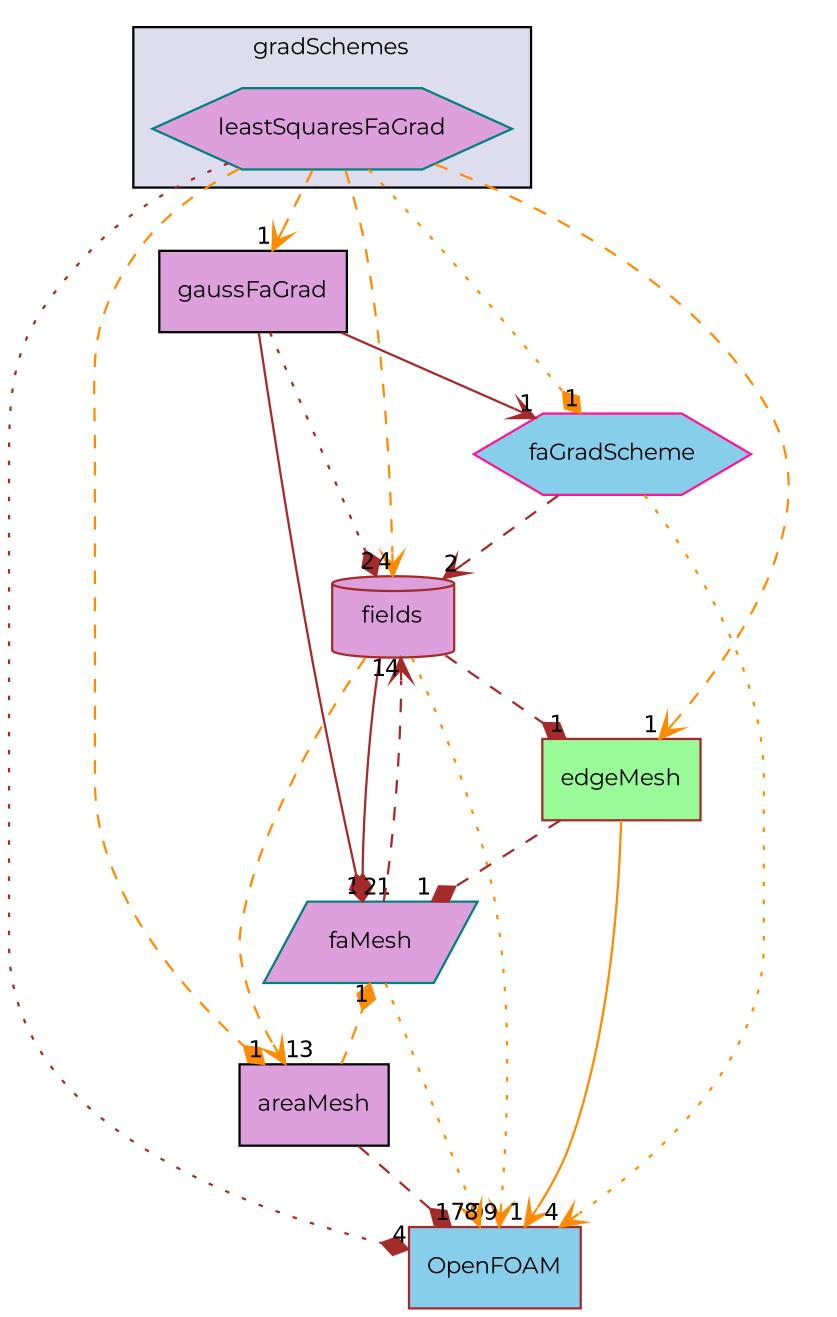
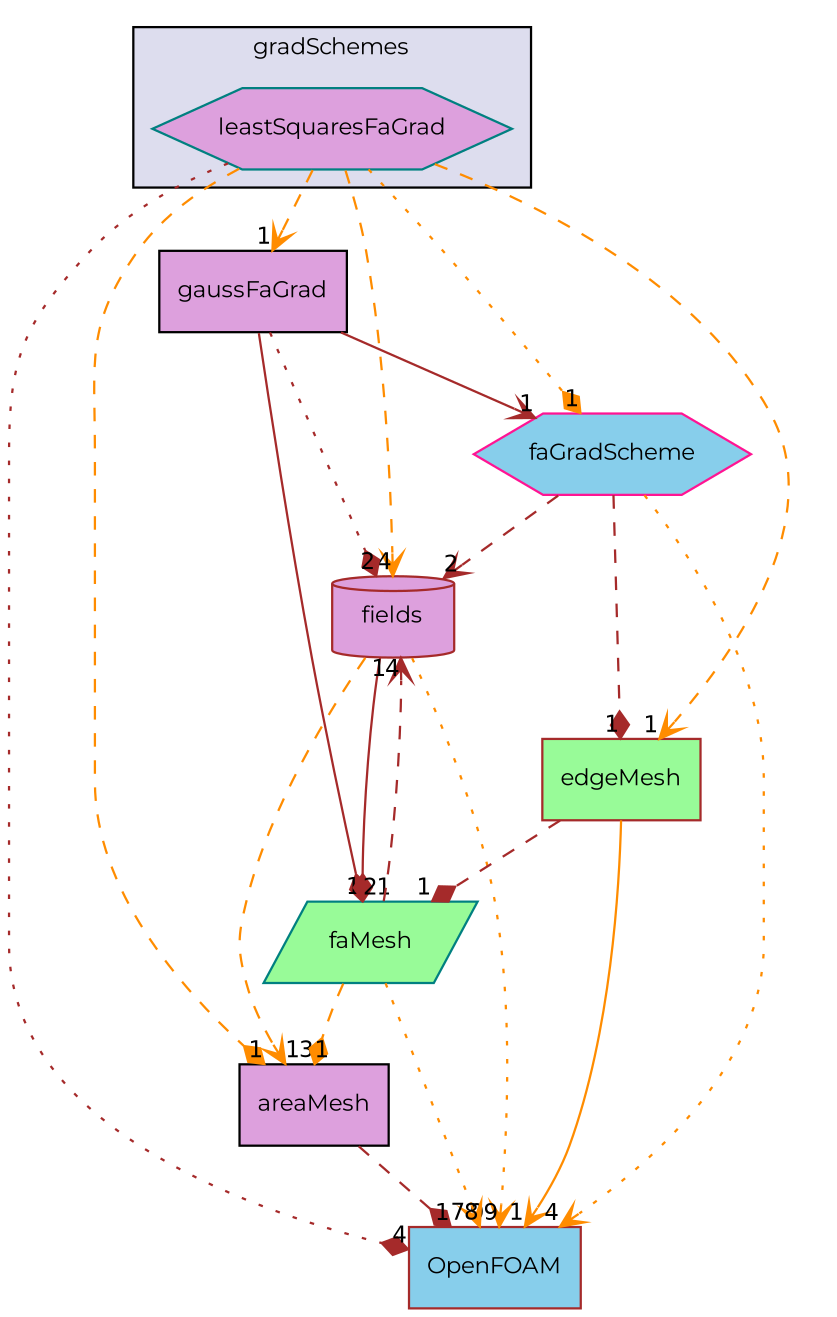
edge "fields" -> "edgeMesh": now "faGradScheme" -> "edgeMesh"
node "faMesh": fillcolor plum -> palegreen
edge "areaMesh" -> "faMesh": reversed
